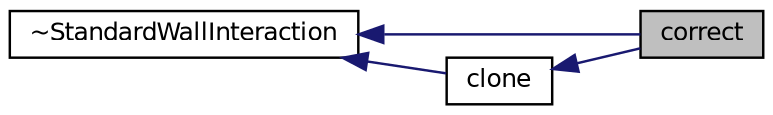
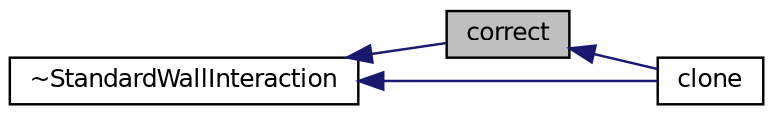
edge "correct" -> "clone": reversed
